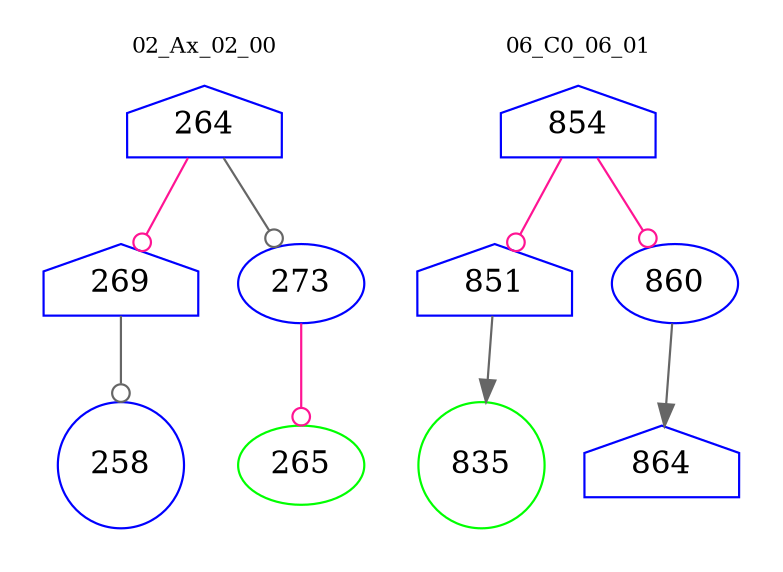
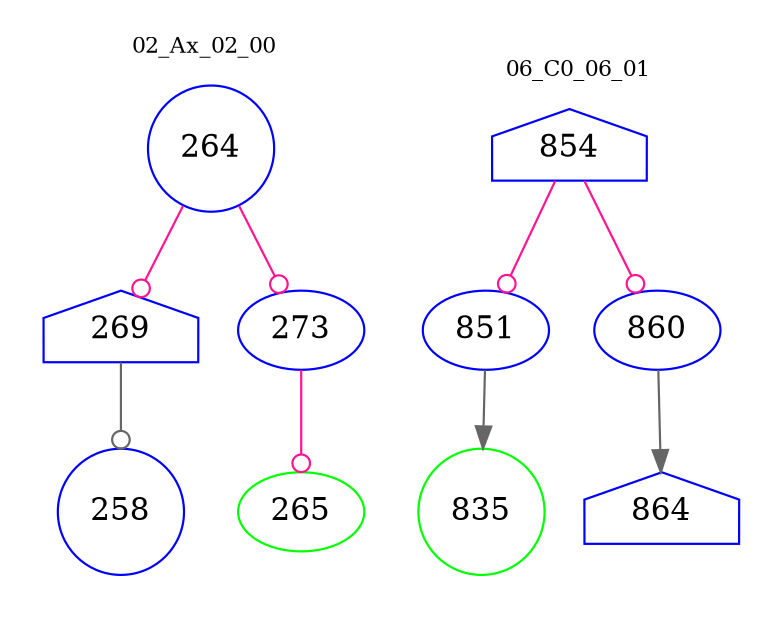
node "264": shape house -> circle
edge "264" -> "273": color gray40 -> deeppink
node "851": shape house -> ellipse
